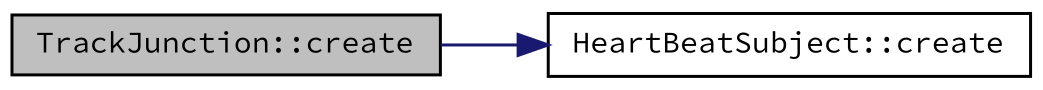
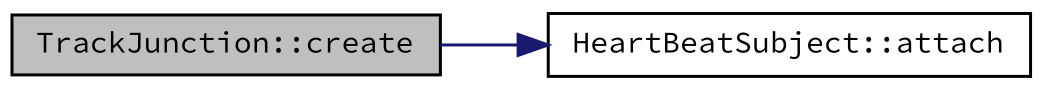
node "HeartBeatSubject::create": label "HeartBeatSubject::create" -> "HeartBeatSubject::attach"
